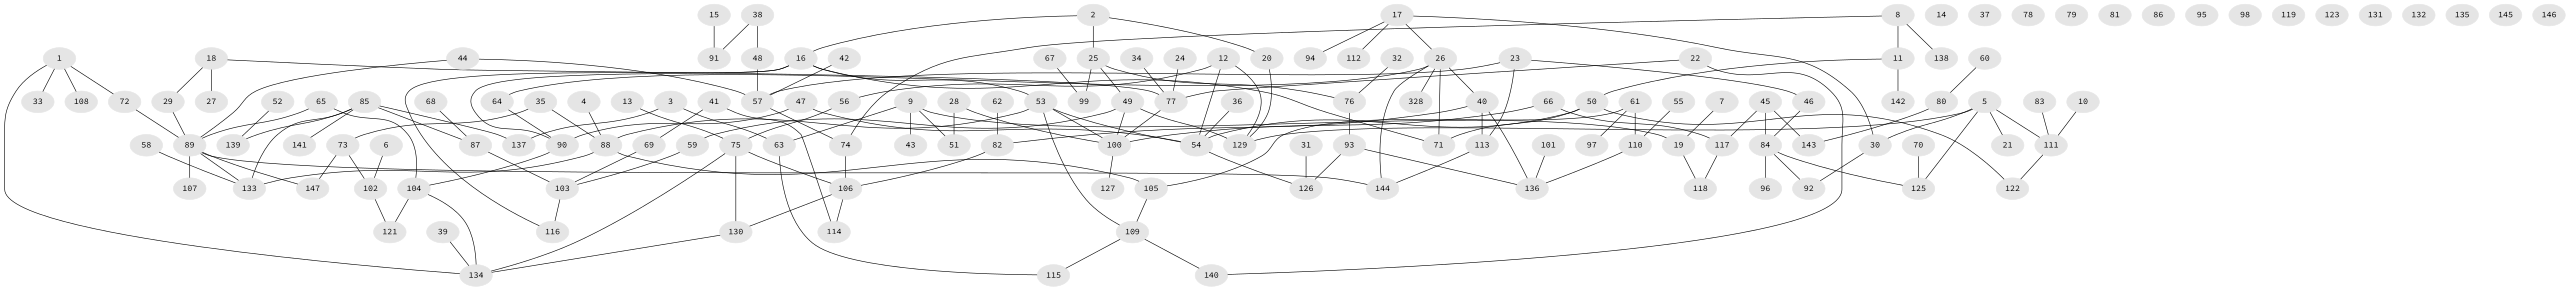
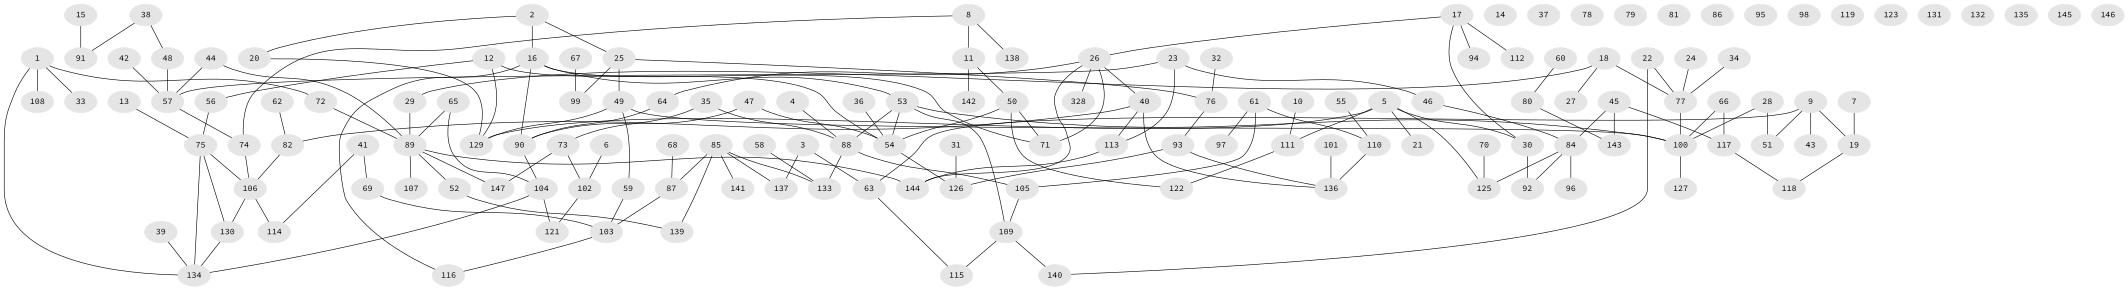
node "83": removed
edge "89" -- "133": now "89" -- "52"
